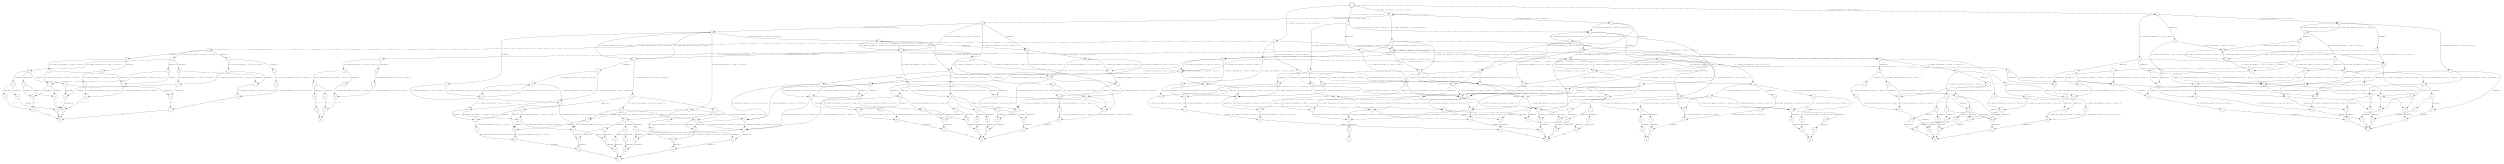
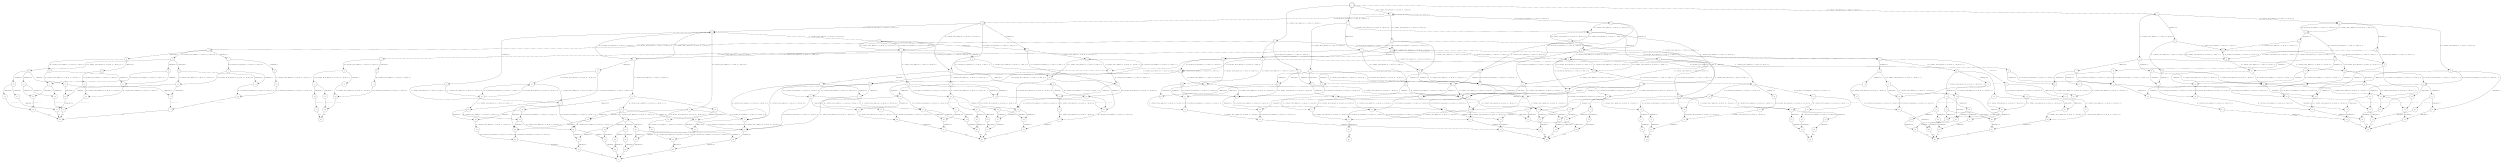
edge "32" -> "74": reversed
edge "193" -> "190": now "193" -> "252"
